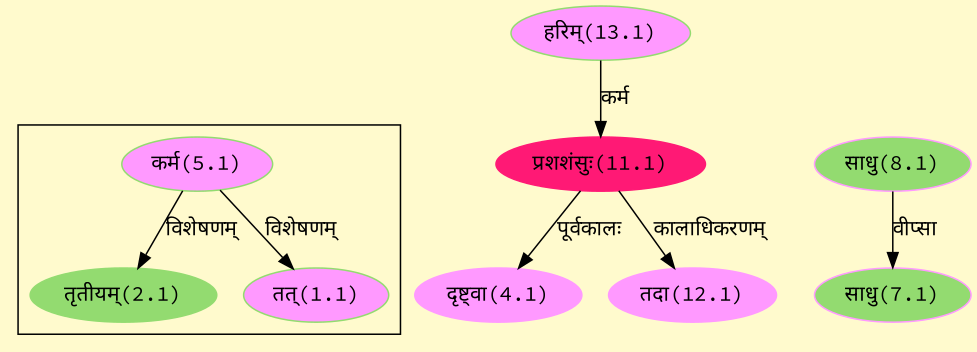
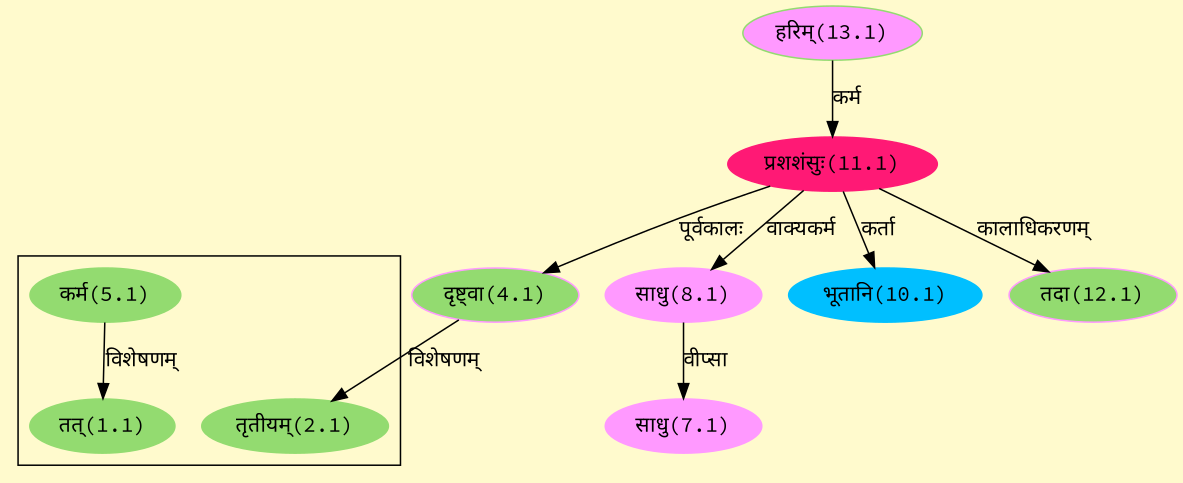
node "कर्म(5.1)": fillcolor #ff99ff -> #93db70
node "साधु(8.1)": fillcolor #93db70 -> #ff99ff
edge "कर्म(5.1)" -> "तृतीयम्(2.1)": now "दृष्ट्वा(4.1)" -> "तृतीयम्(2.1)"
edge "प्रशशंसुः(11.1)" -> "साधु(8.1)": added, label "वाक्यकर्म"
node "तत्(1.1)": fillcolor #ff99ff -> #93db70
node "दृष्ट्वा(4.1)": fillcolor #ff99ff -> #93db70
node "तदा(12.1)": fillcolor #ff99ff -> #93db70
node "भूतानि(10.1)": added
node "साधु(7.1)": fillcolor #93db70 -> #ff99ff
